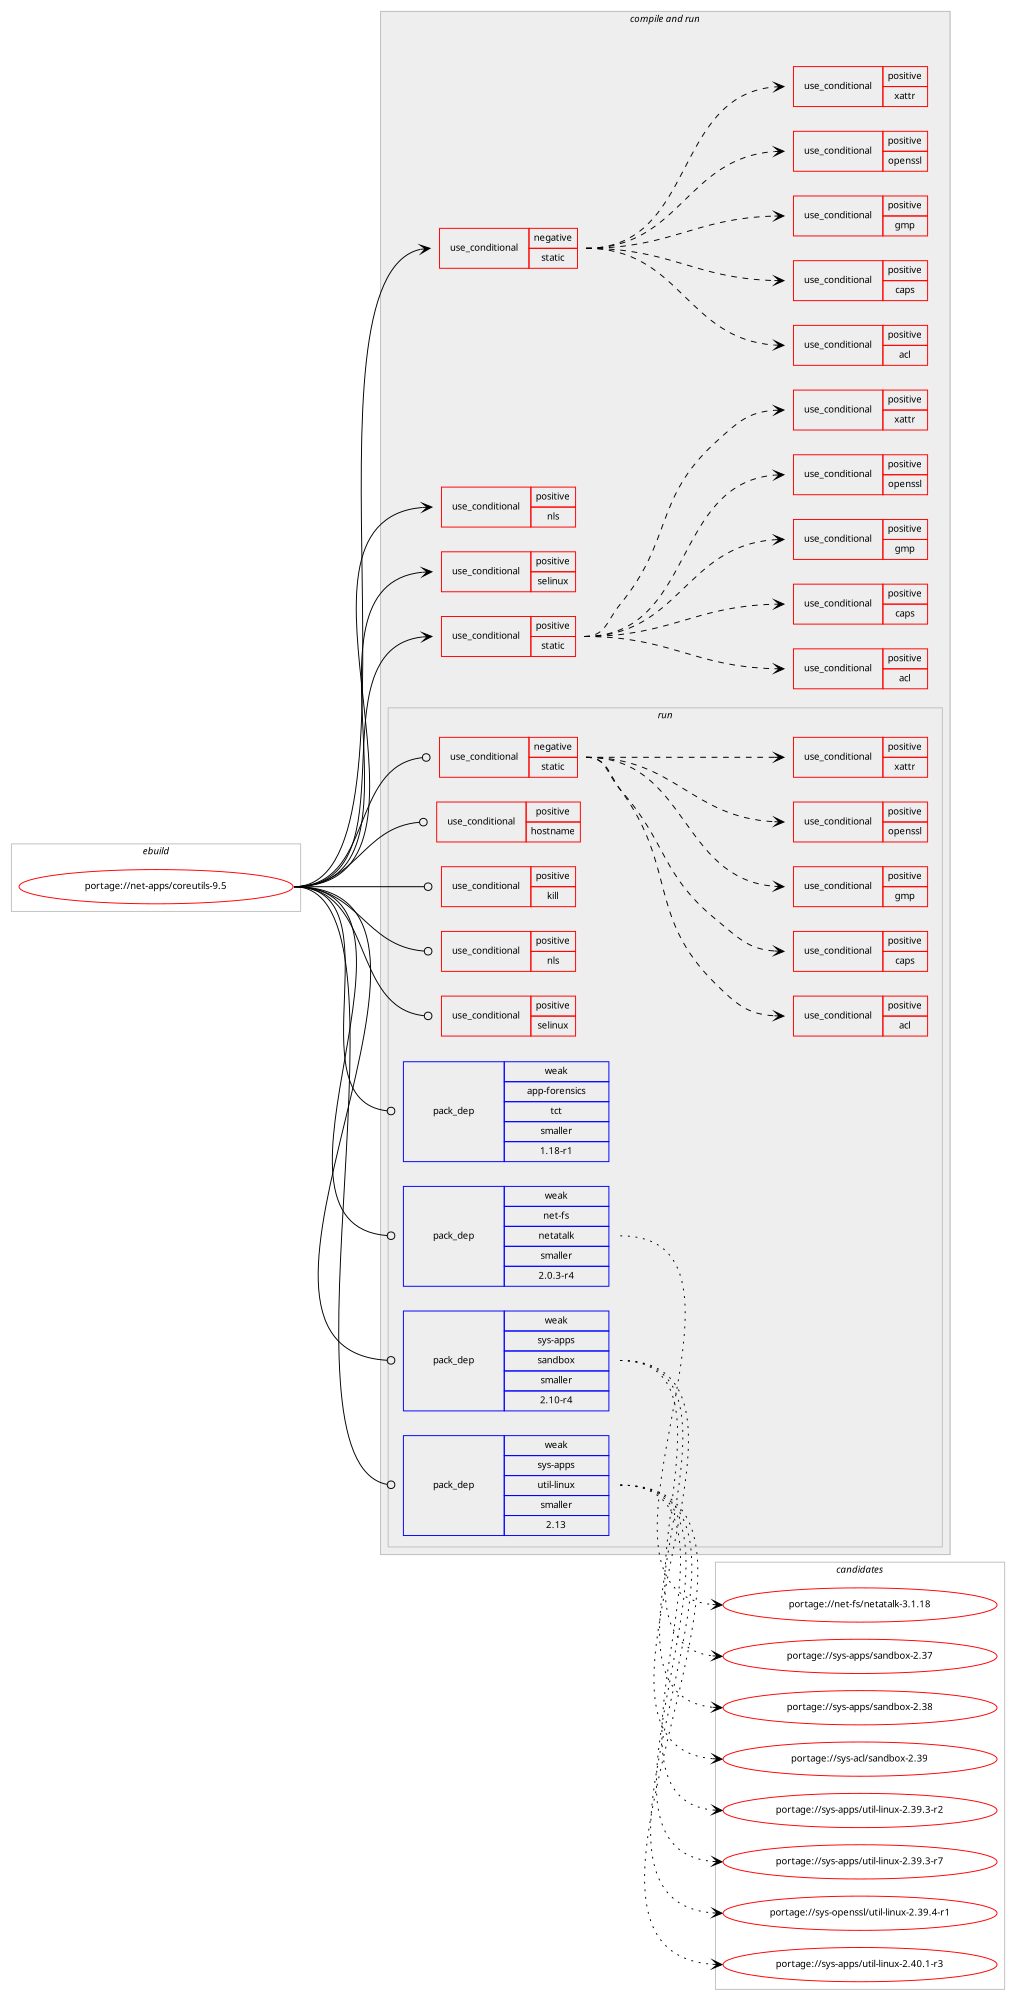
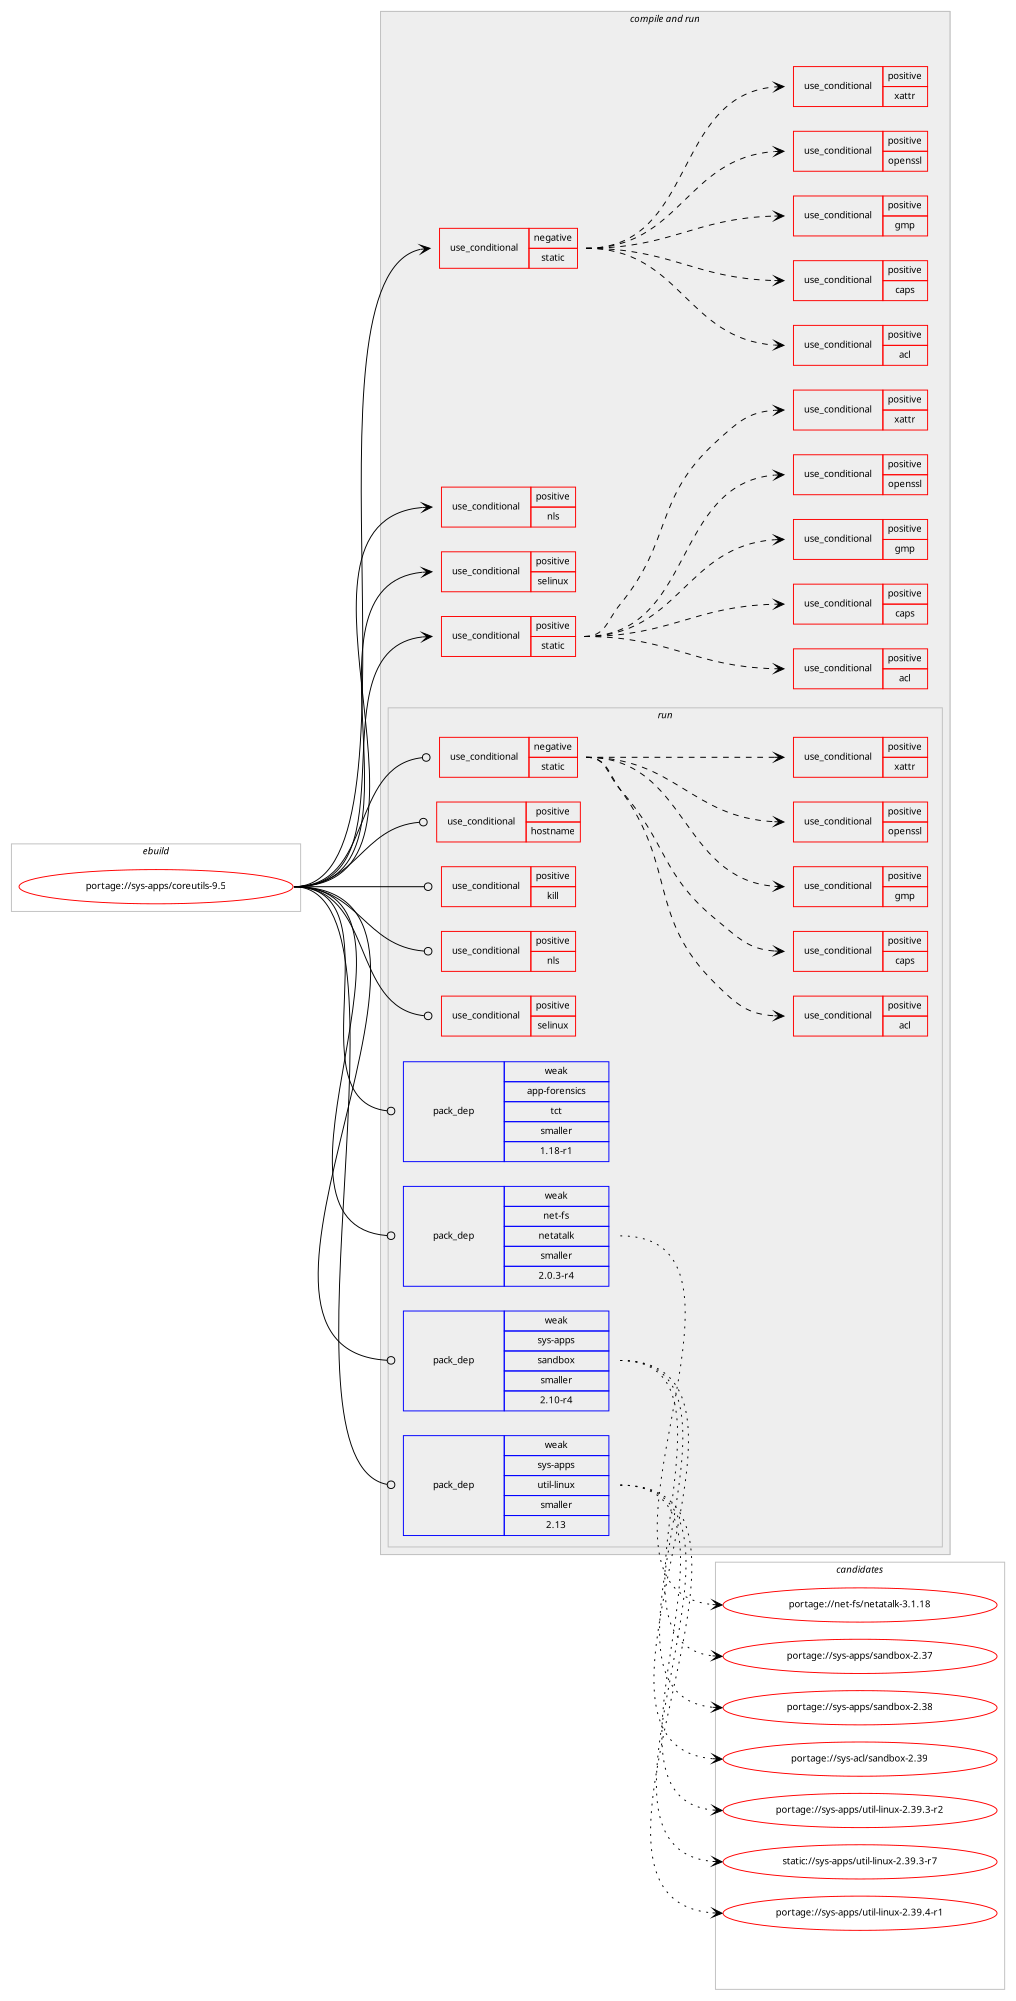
node "portage://net-apps/coreutils-9.5": label "portage://net-apps/coreutils-9.5" -> "portage://sys-apps/coreutils-9.5"
node "portage://sys-apps/util-linux-2.39.3-r7": label "portage://sys-apps/util-linux-2.39.3-r7" -> "static://sys-apps/util-linux-2.39.3-r7"
node "portage://sys-openssl/util-linux-2.39.4-r1": label "portage://sys-openssl/util-linux-2.39.4-r1" -> "portage://sys-apps/util-linux-2.39.4-r1"
node "portage://sys-apps/util-linux-2.40.1-r3": removed
